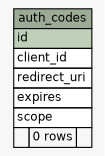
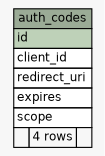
node "auth_codes": text "0 rows" -> "4 rows"
